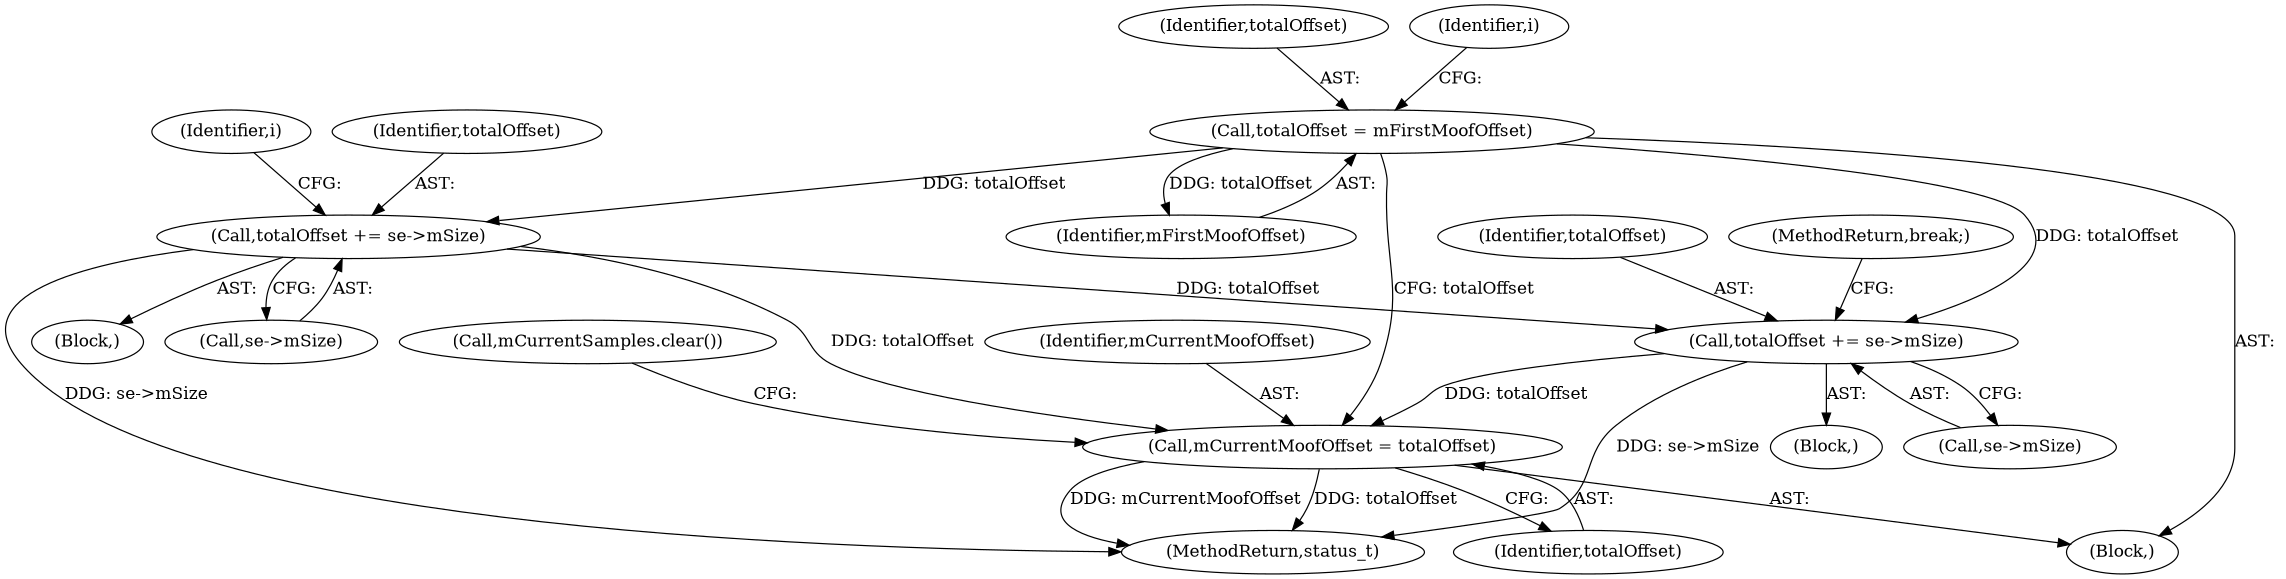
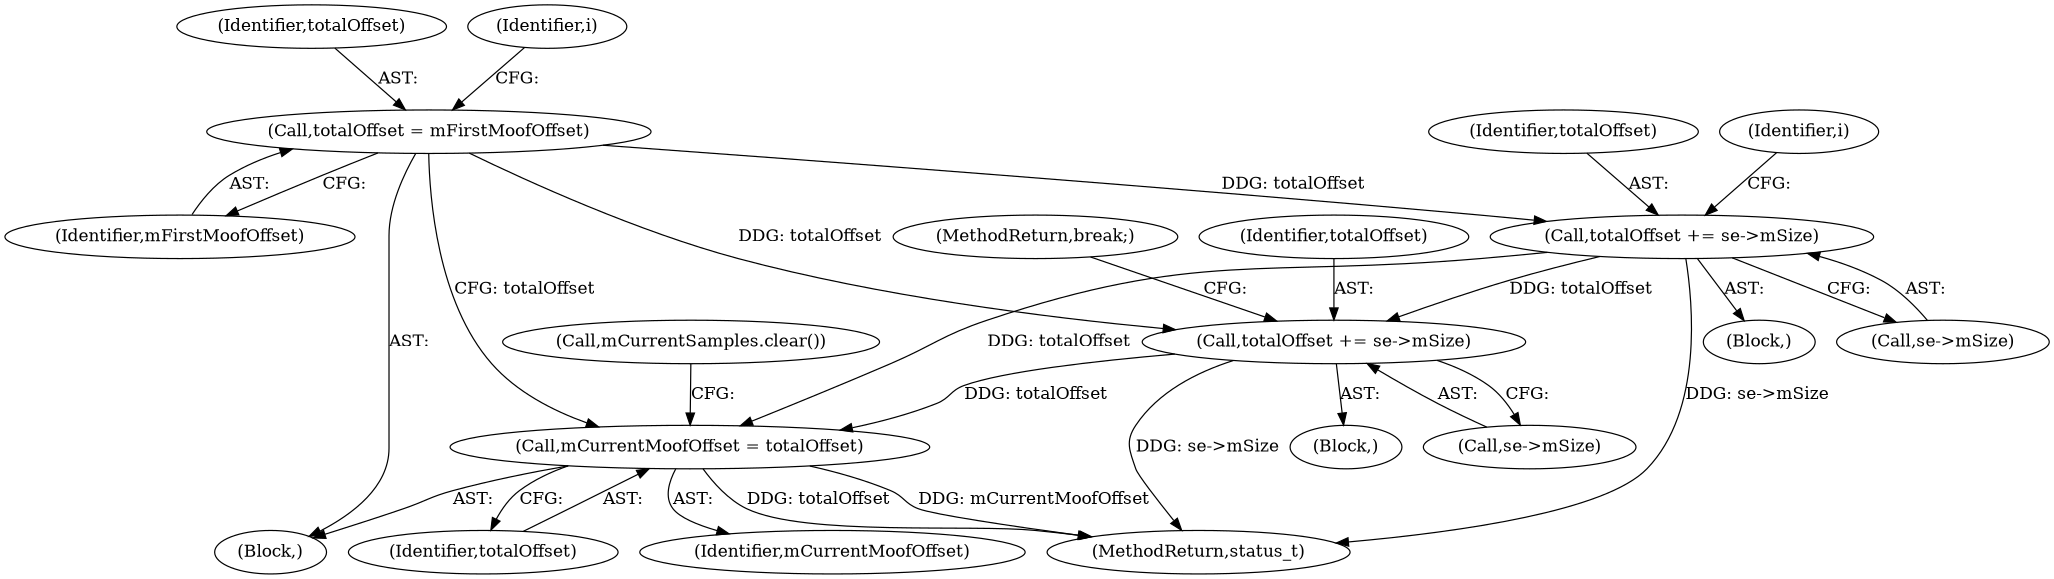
edge "(Call,totalOffset = mFirstMoofOffset)" -> "(Identifier,mFirstMoofOffset)": label "DDG: totalOffset" -> "CFG: "
edge "(Identifier,mCurrentMoofOffset)" -> "(Call,mCurrentMoofOffset = totalOffset)": reversed
